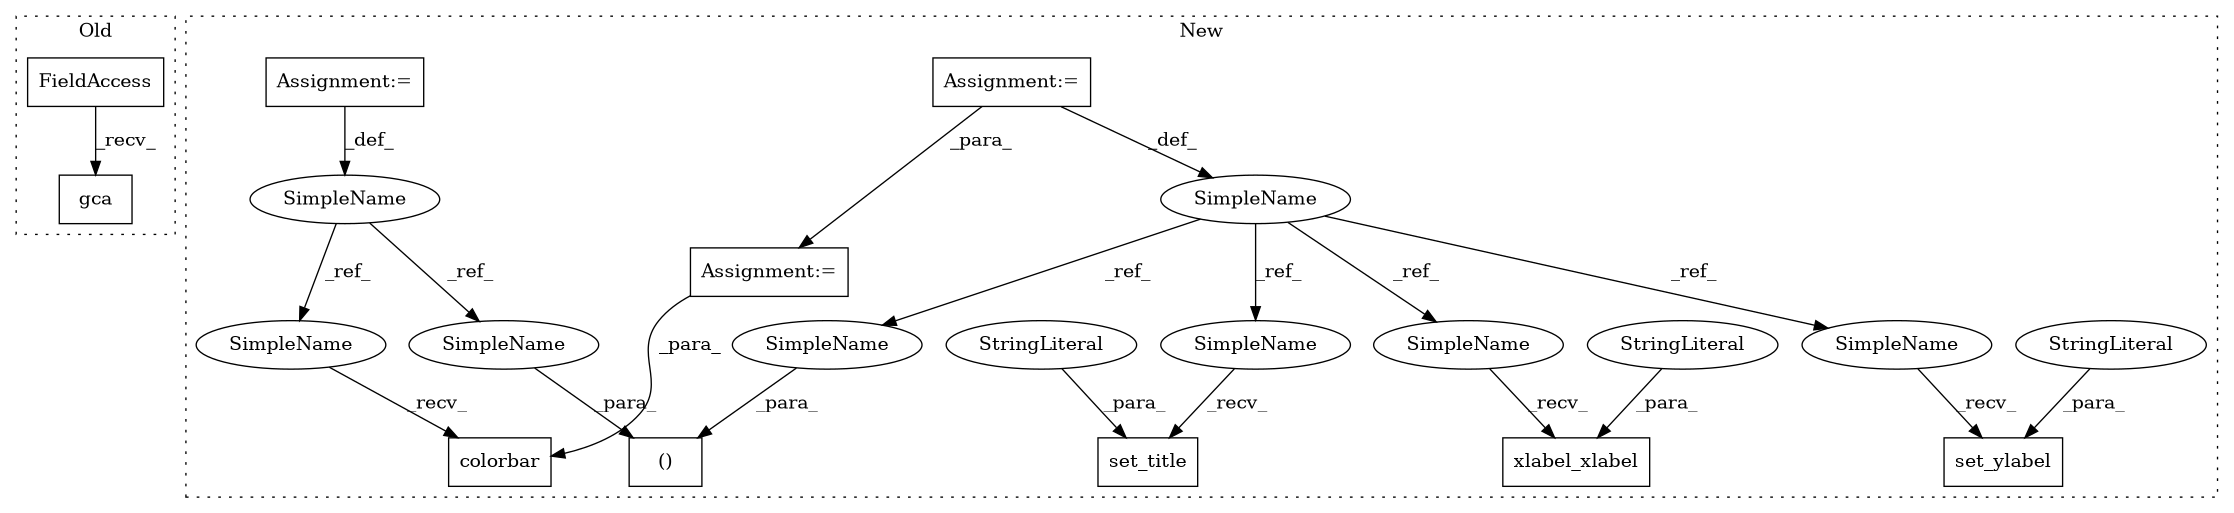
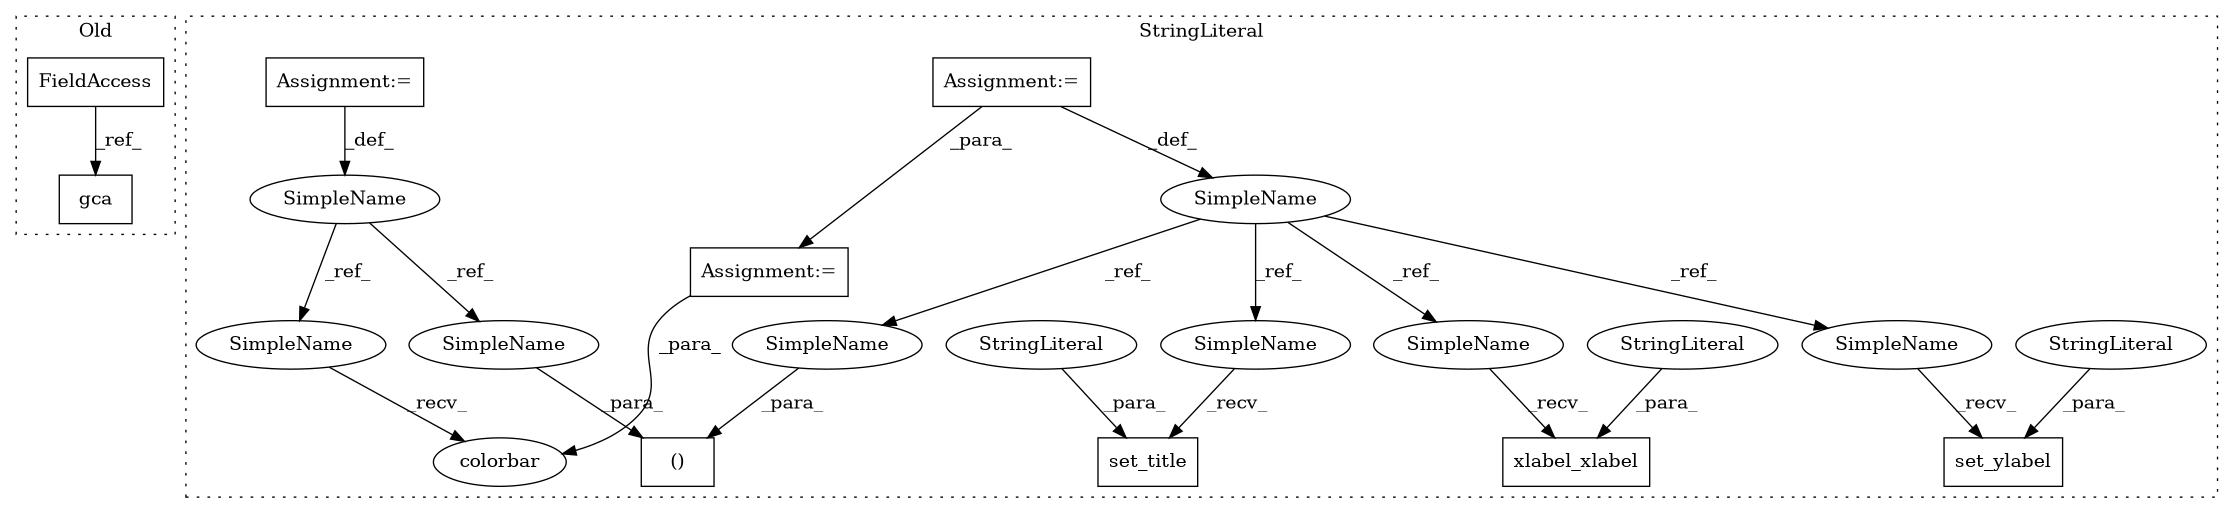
cluster "New": label "New" -> "StringLiteral"
edge "FieldAccess" -> "gca": label "_recv_" -> "_ref_"
node "colorbar": shape box -> ellipse
